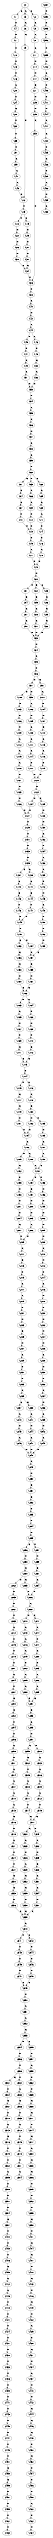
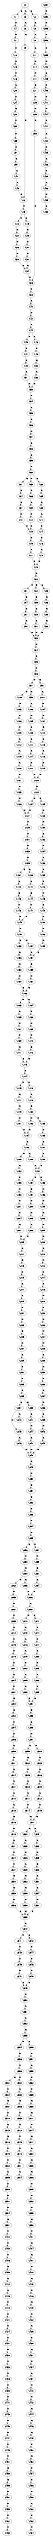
edge "S240" -> "S243": now "S237" -> "S243"
